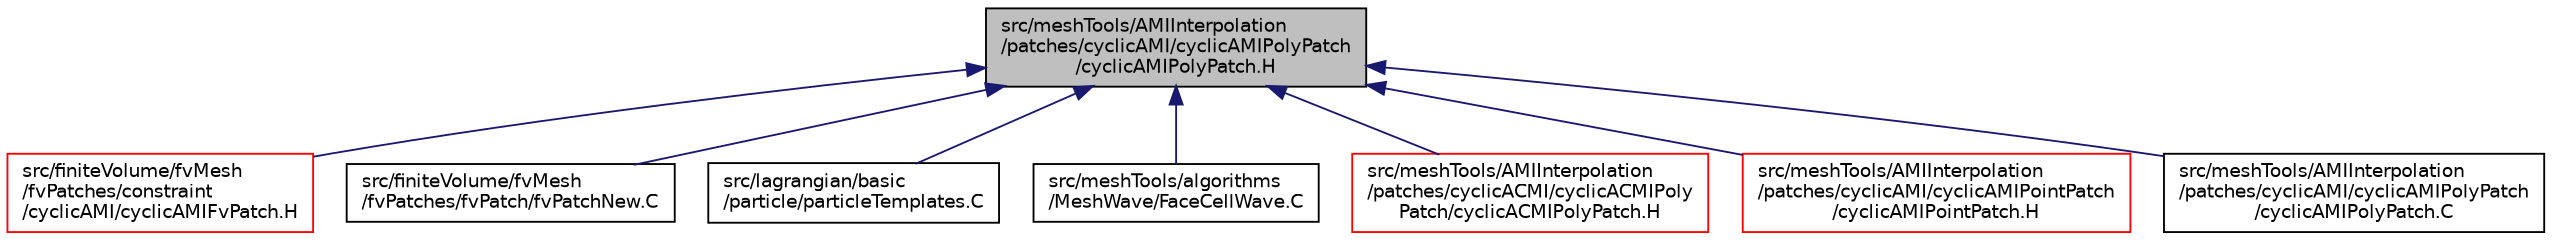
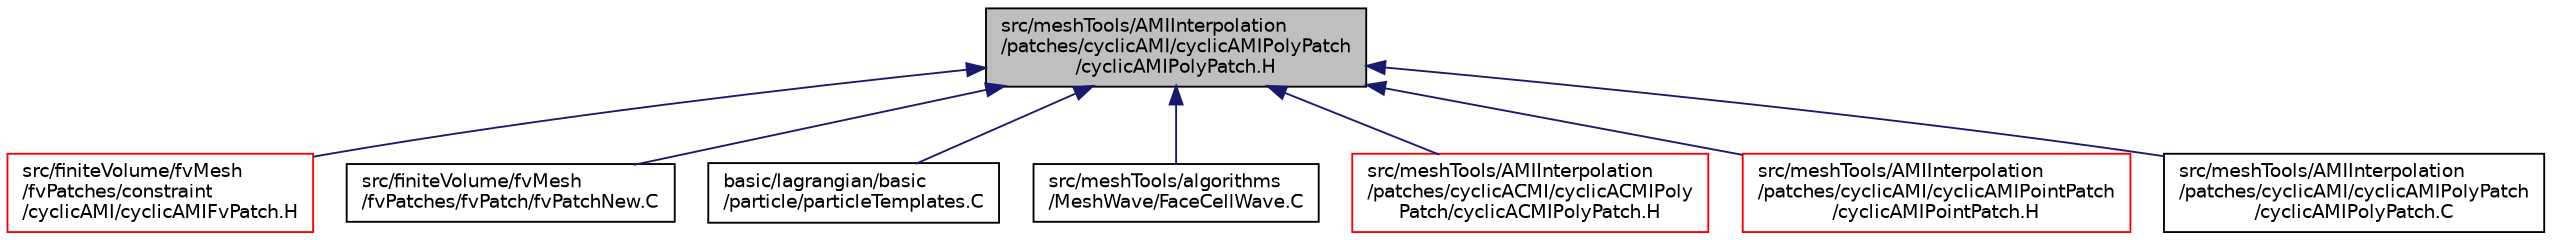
node "src/lagrangian/basic /particle/particleTemplates.C": label "src/lagrangian/basic /particle/particleTemplates.C" -> "basic/lagrangian/basic /particle/particleTemplates.C"
